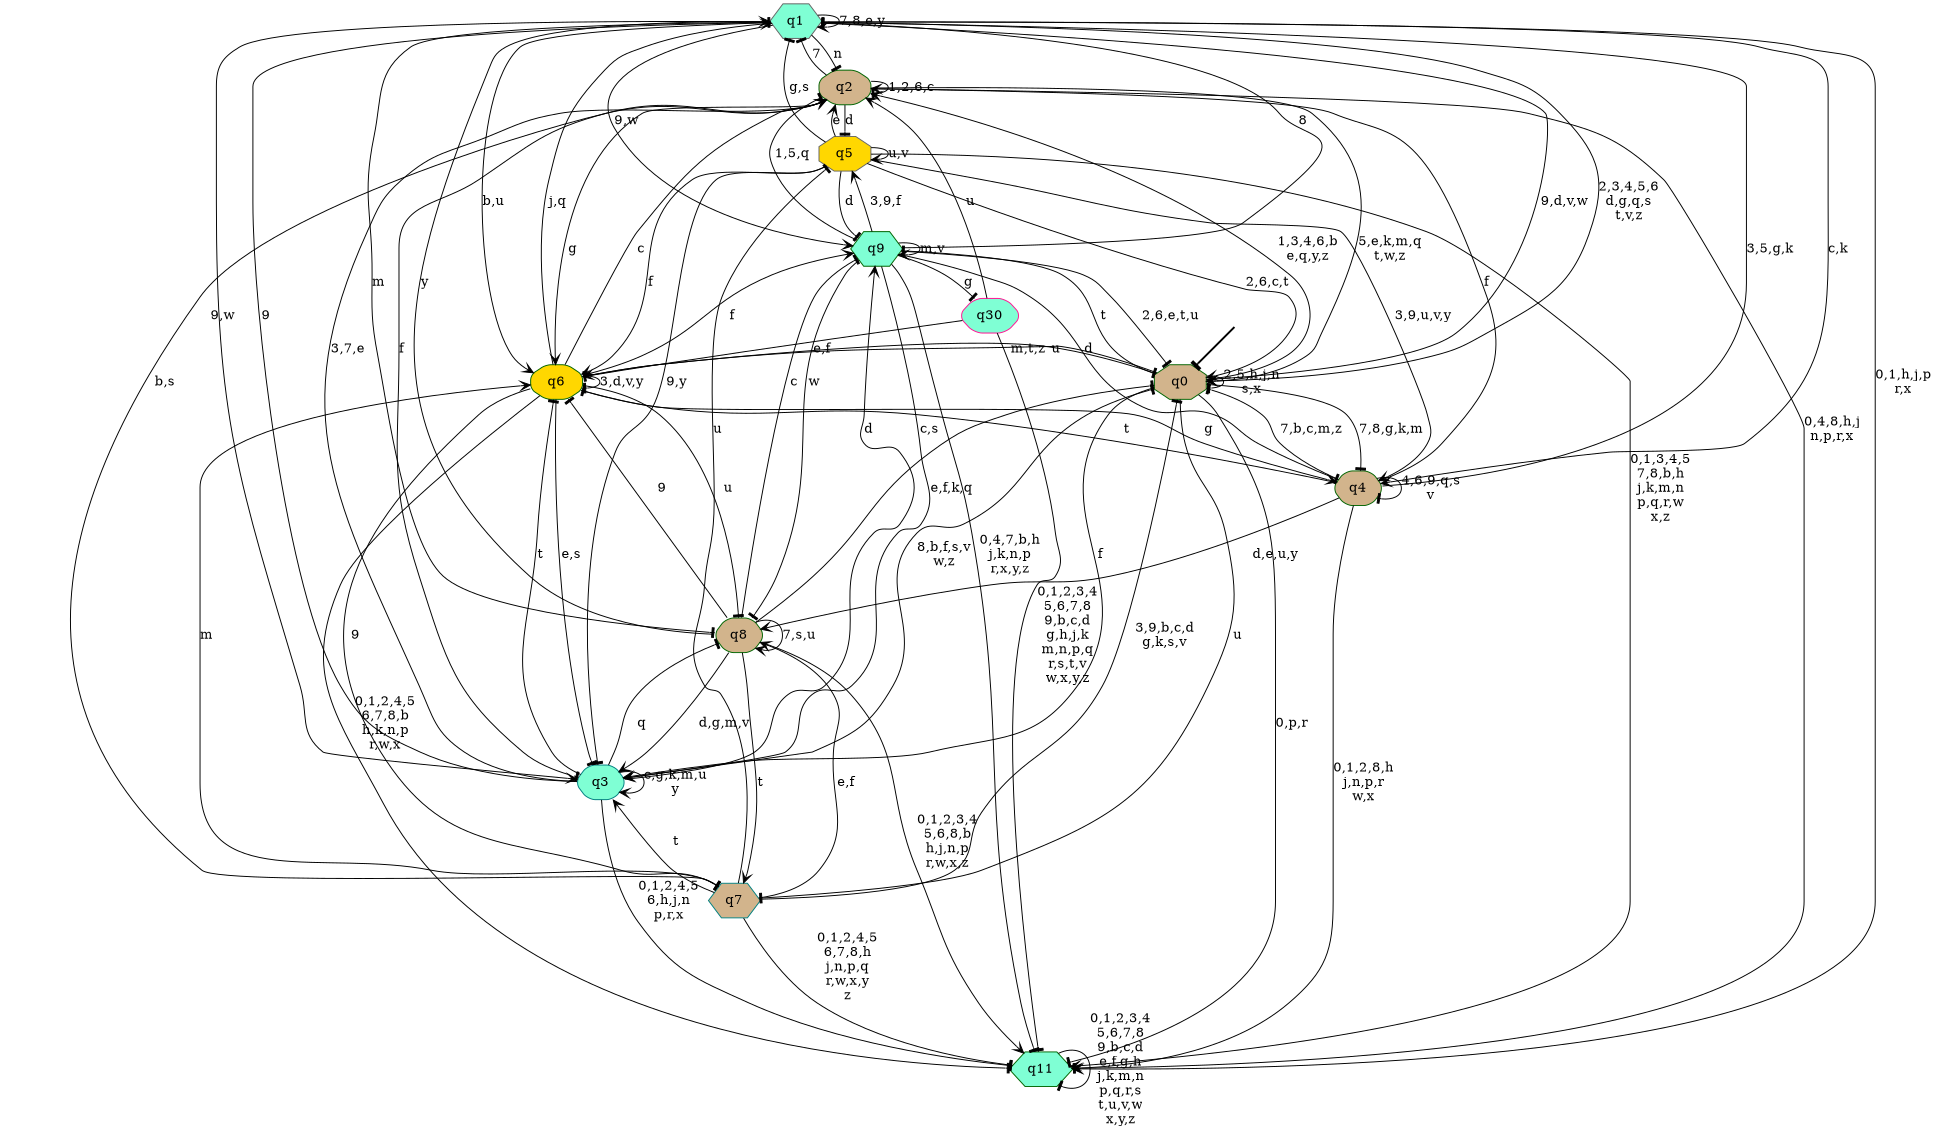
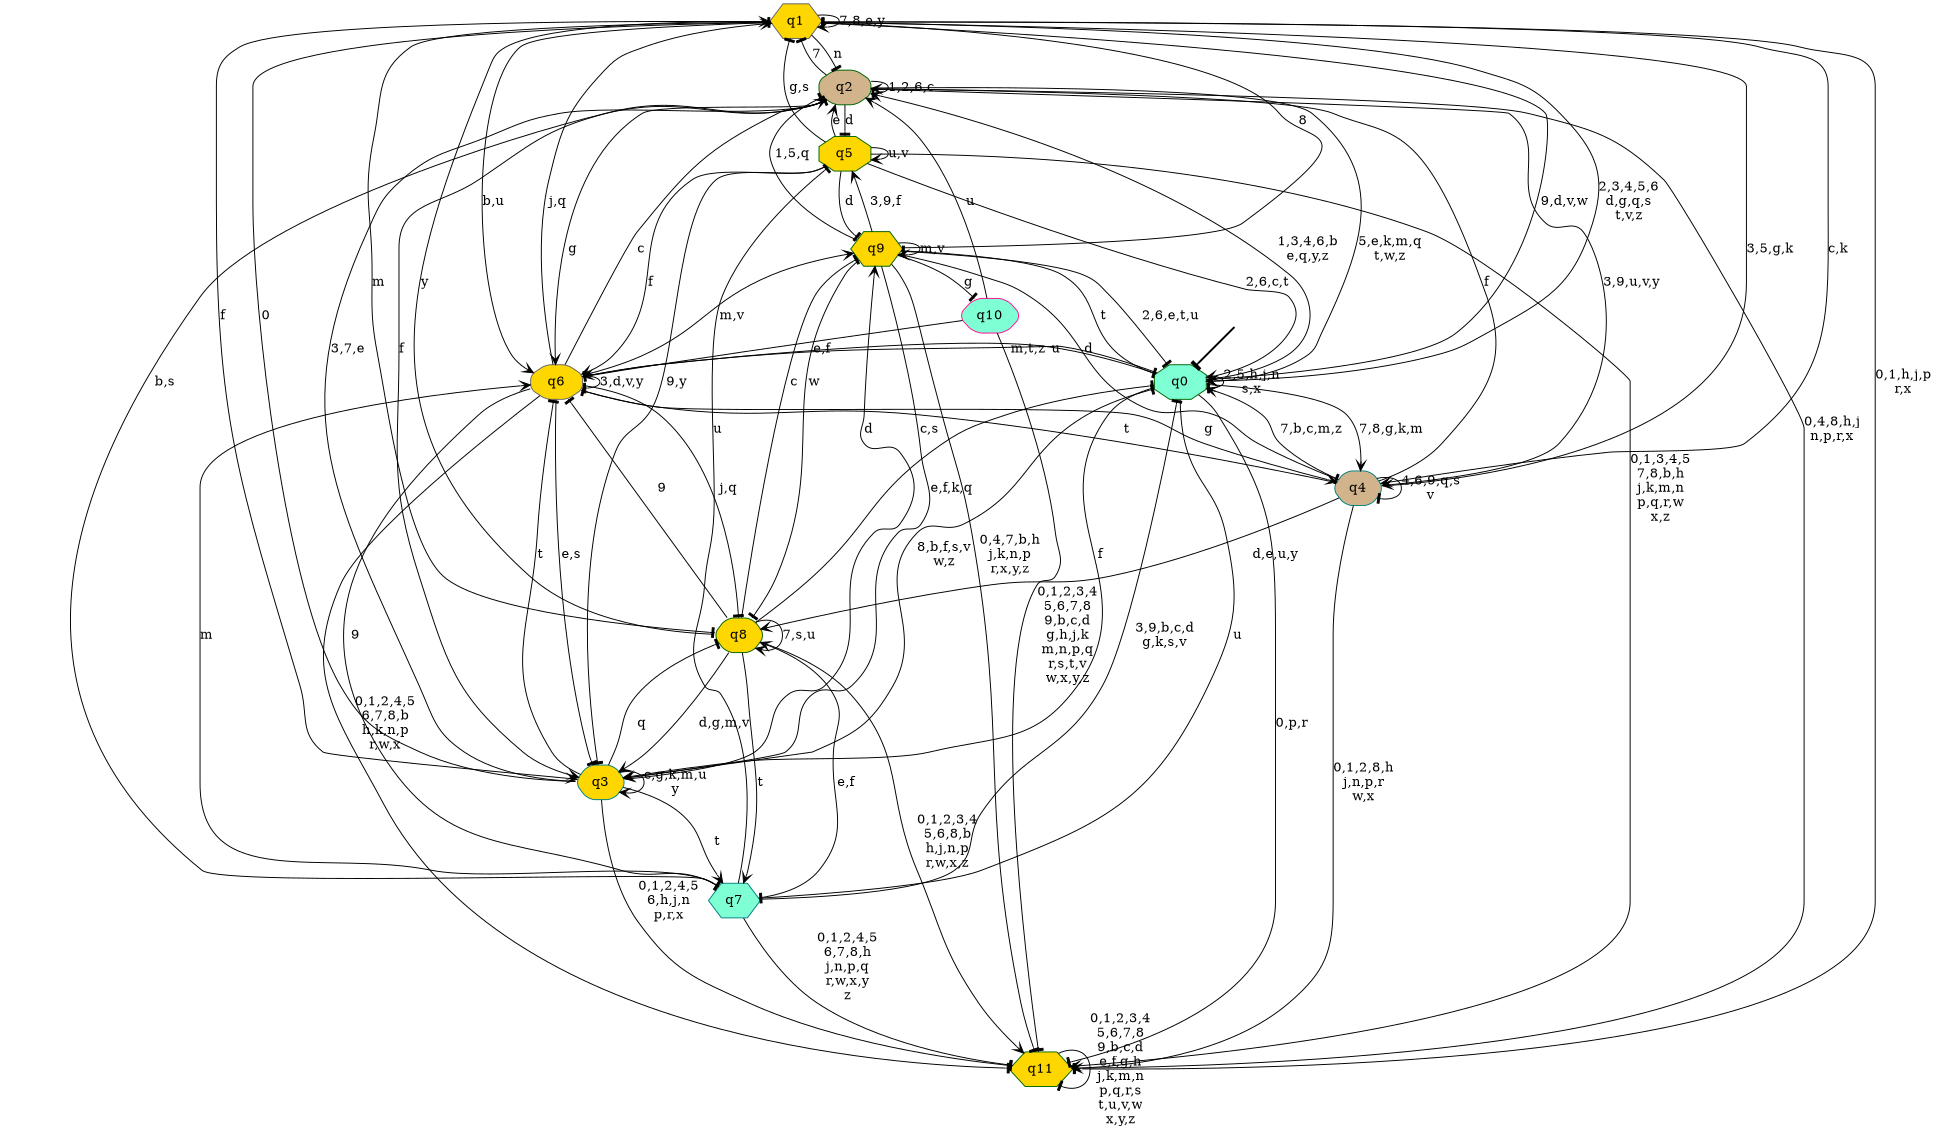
node "q1": fillcolor aquamarine -> gold
edge "q1" -> "q9": removed, label "9,w"
node "q5": color gray40 -> darkgreen
edge "q5" -> "q4": now "q2" -> "q4"
node "q9": fillcolor aquamarine -> gold
edge "q2" -> "q3": arrowhead tee -> vee
edge "q3" -> "q2": arrowhead vee -> tee
edge "q1" -> "q3": label "9,w" -> "f"
edge "q3" -> "q1": label "9" -> "0"
edge "q6" -> "q9": label "f" -> "m,v"
node "q30": label "q30" -> "q10"
edge "q1" -> "q11": arrowhead vee -> tee
node "q6": color darkgreen -> gray40
node "q0": fillcolor tan -> aquamarine
edge "q0" -> "q4": arrowhead tee -> vee
edge "q4" -> "q0": arrowhead tee -> vee
edge "q6" -> "q8": label "u" -> "j,q"
node "q4": color darkgreen -> teal
node "q8": fillcolor tan -> gold
node "q3": fillcolor aquamarine -> gold
edge "q7" -> "q3": reversed
node "q7": fillcolor tan -> aquamarine
node "q11": fillcolor aquamarine -> gold
